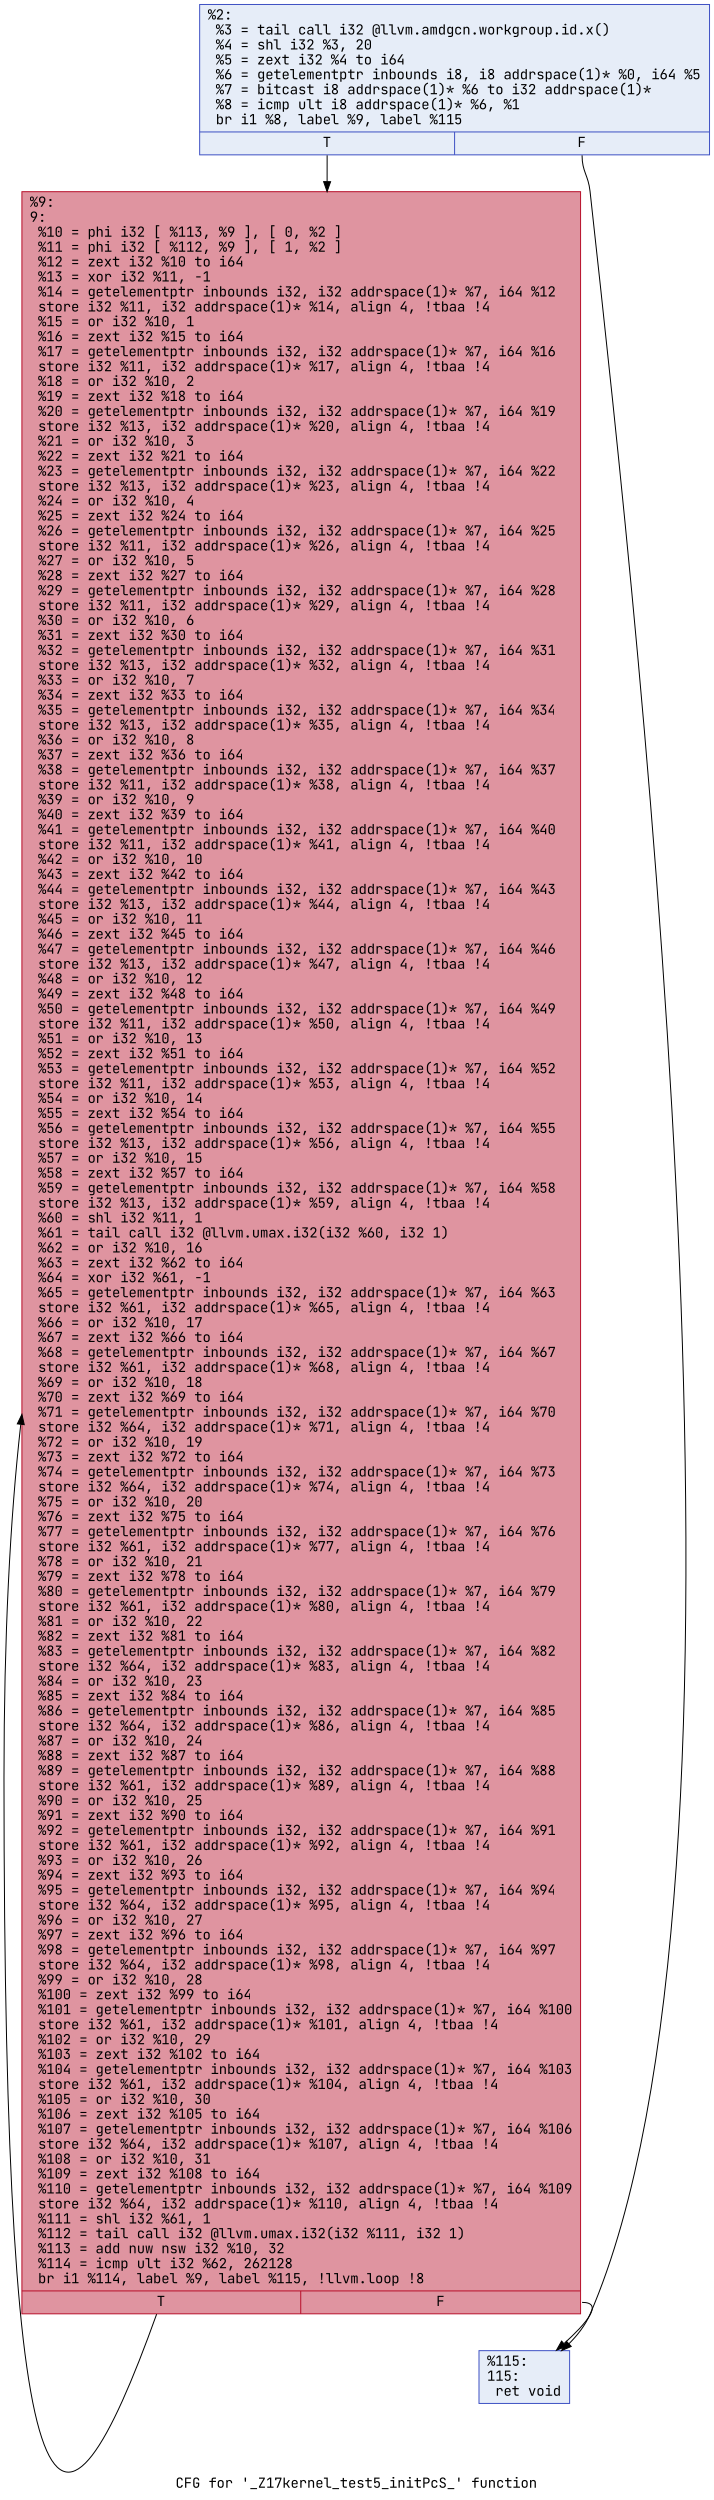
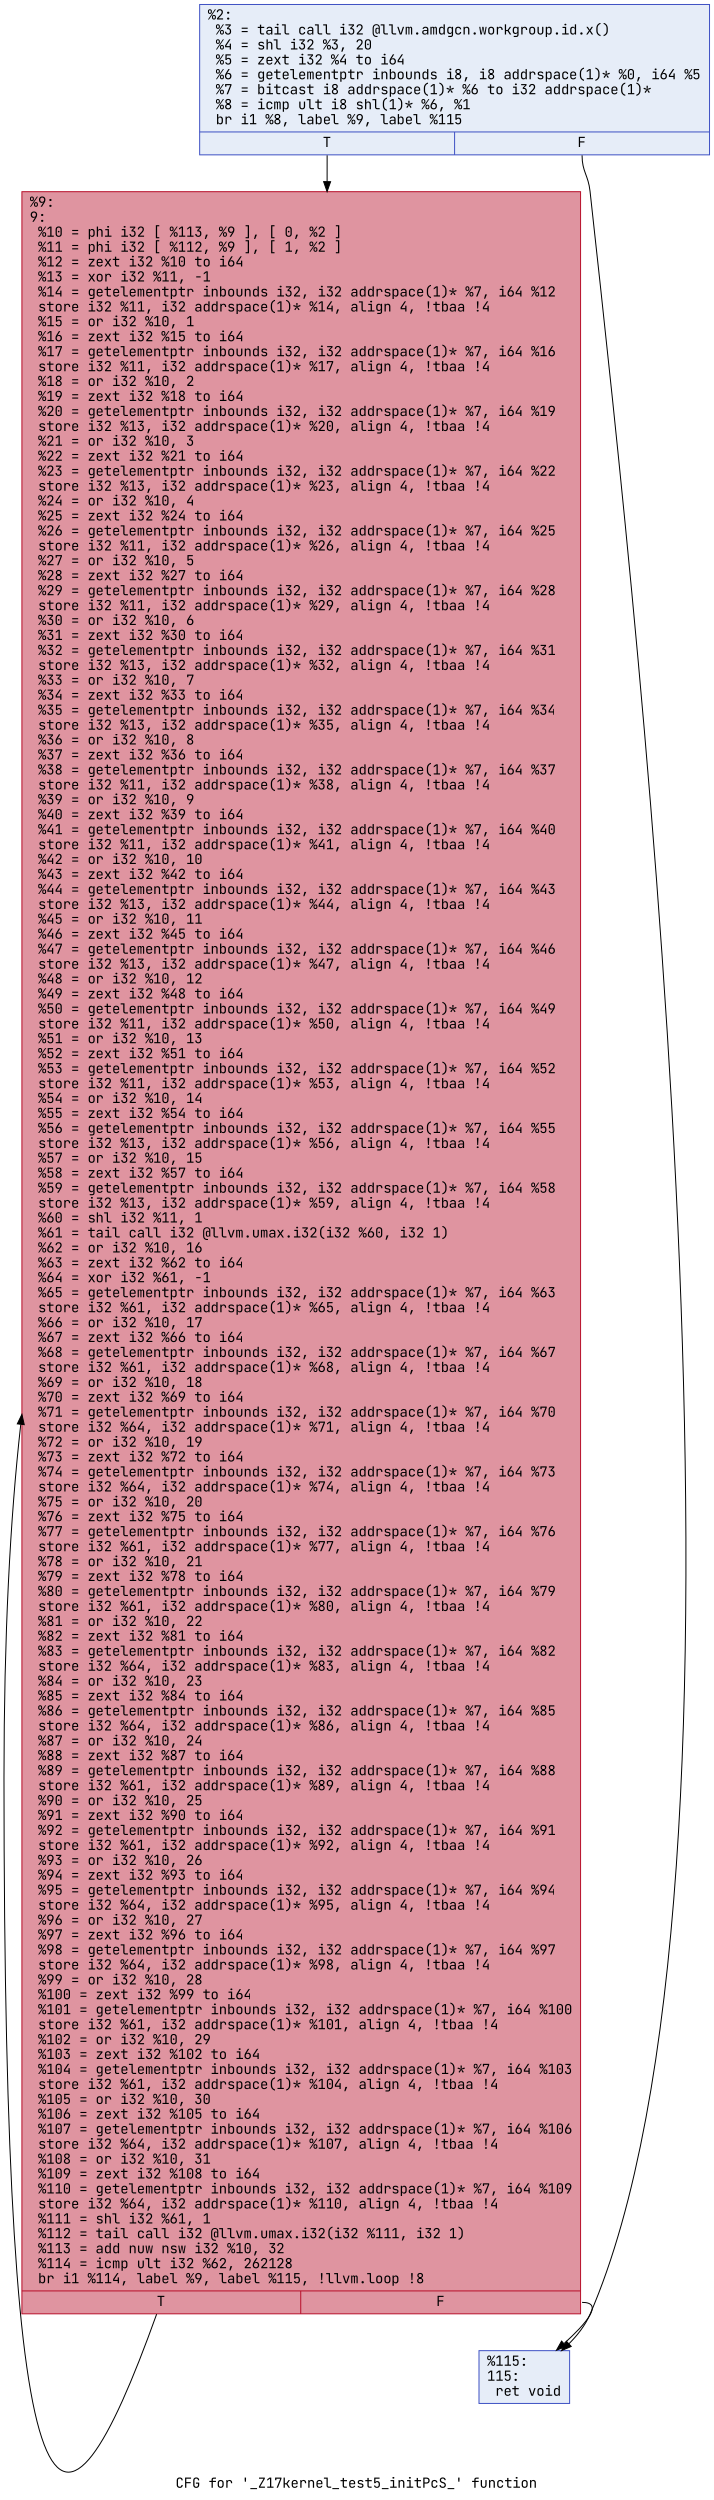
node "%2:": text "%8 = icmp ult i8 addrspace(1)* %6, %1" -> "%8 = icmp ult i8 shl(1)* %6, %1"
